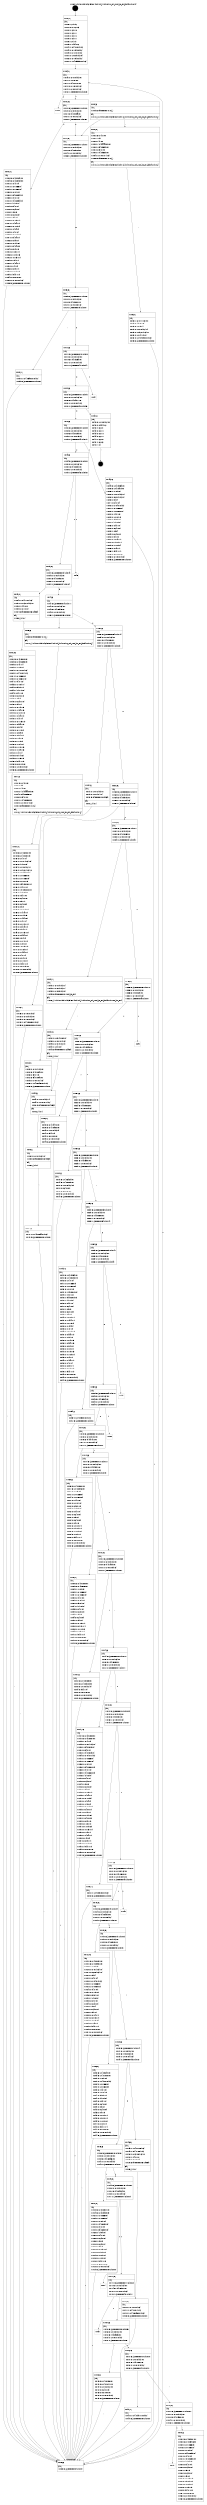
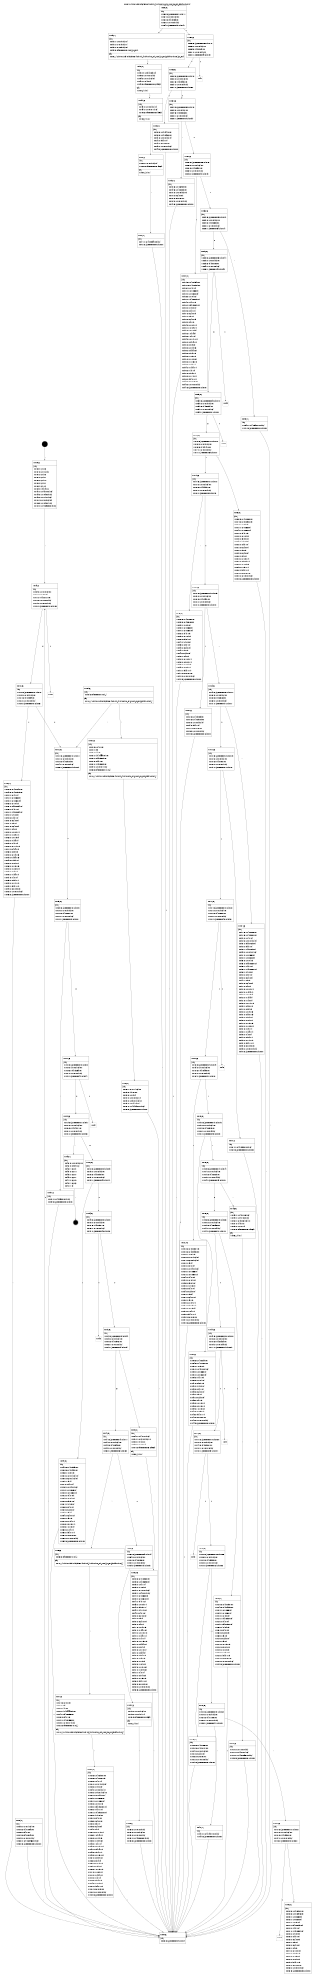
node "0x401523 [25]": removed
